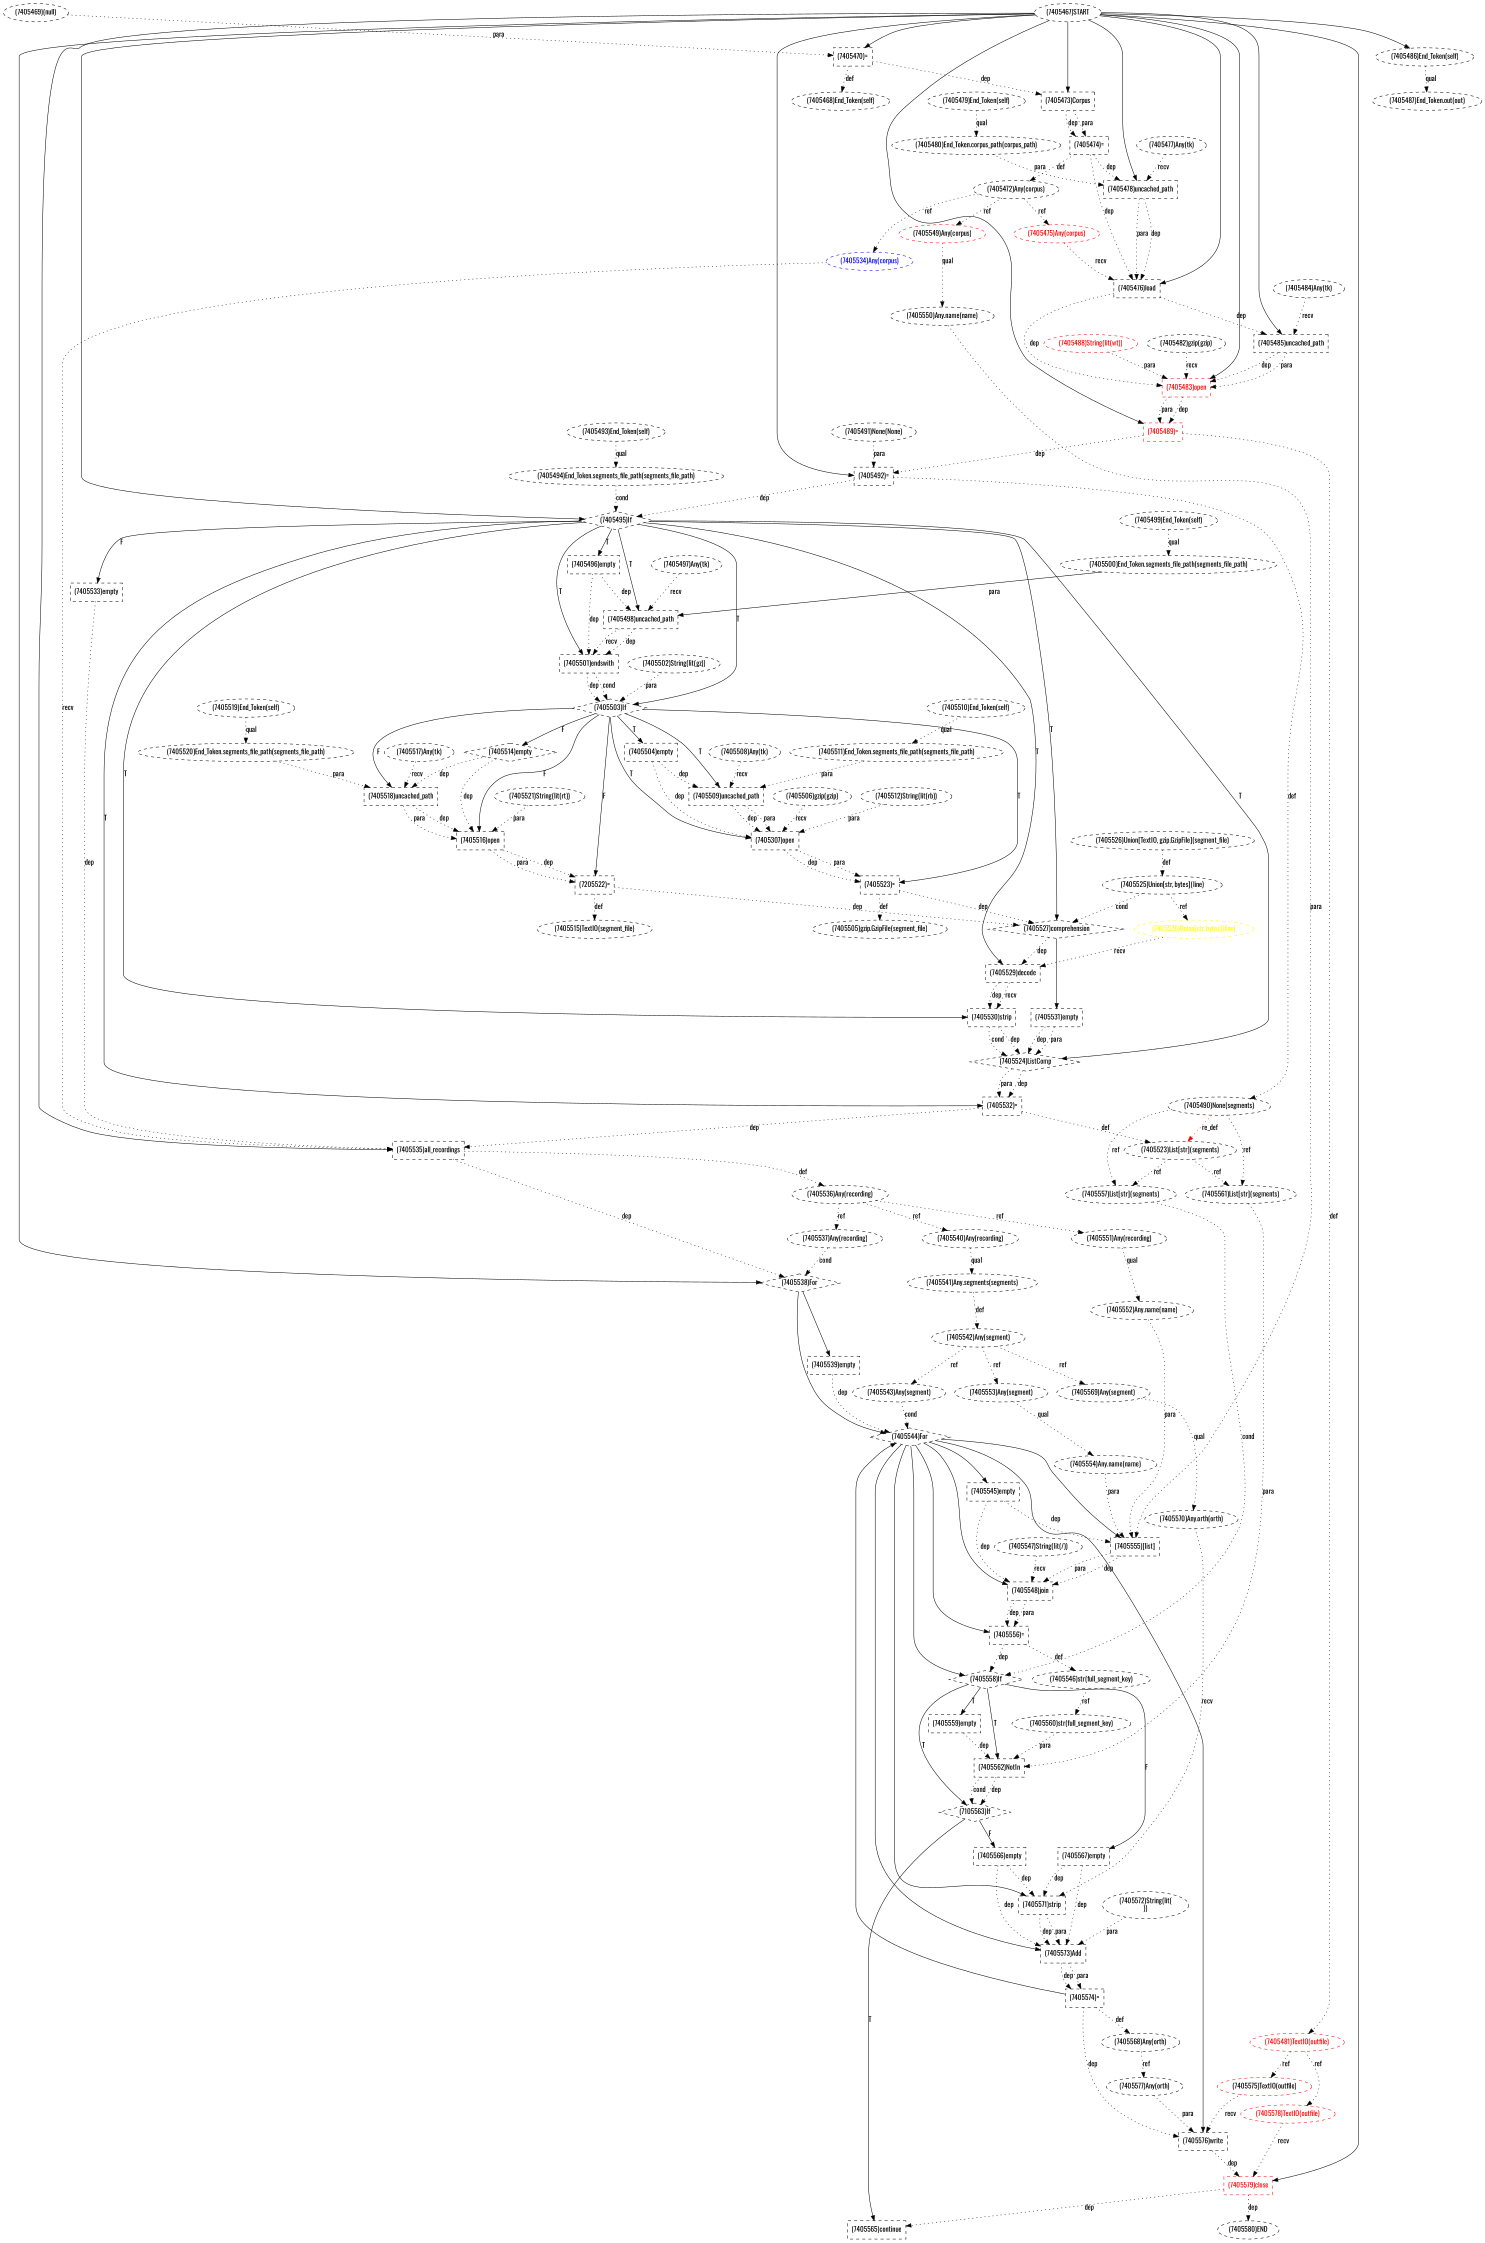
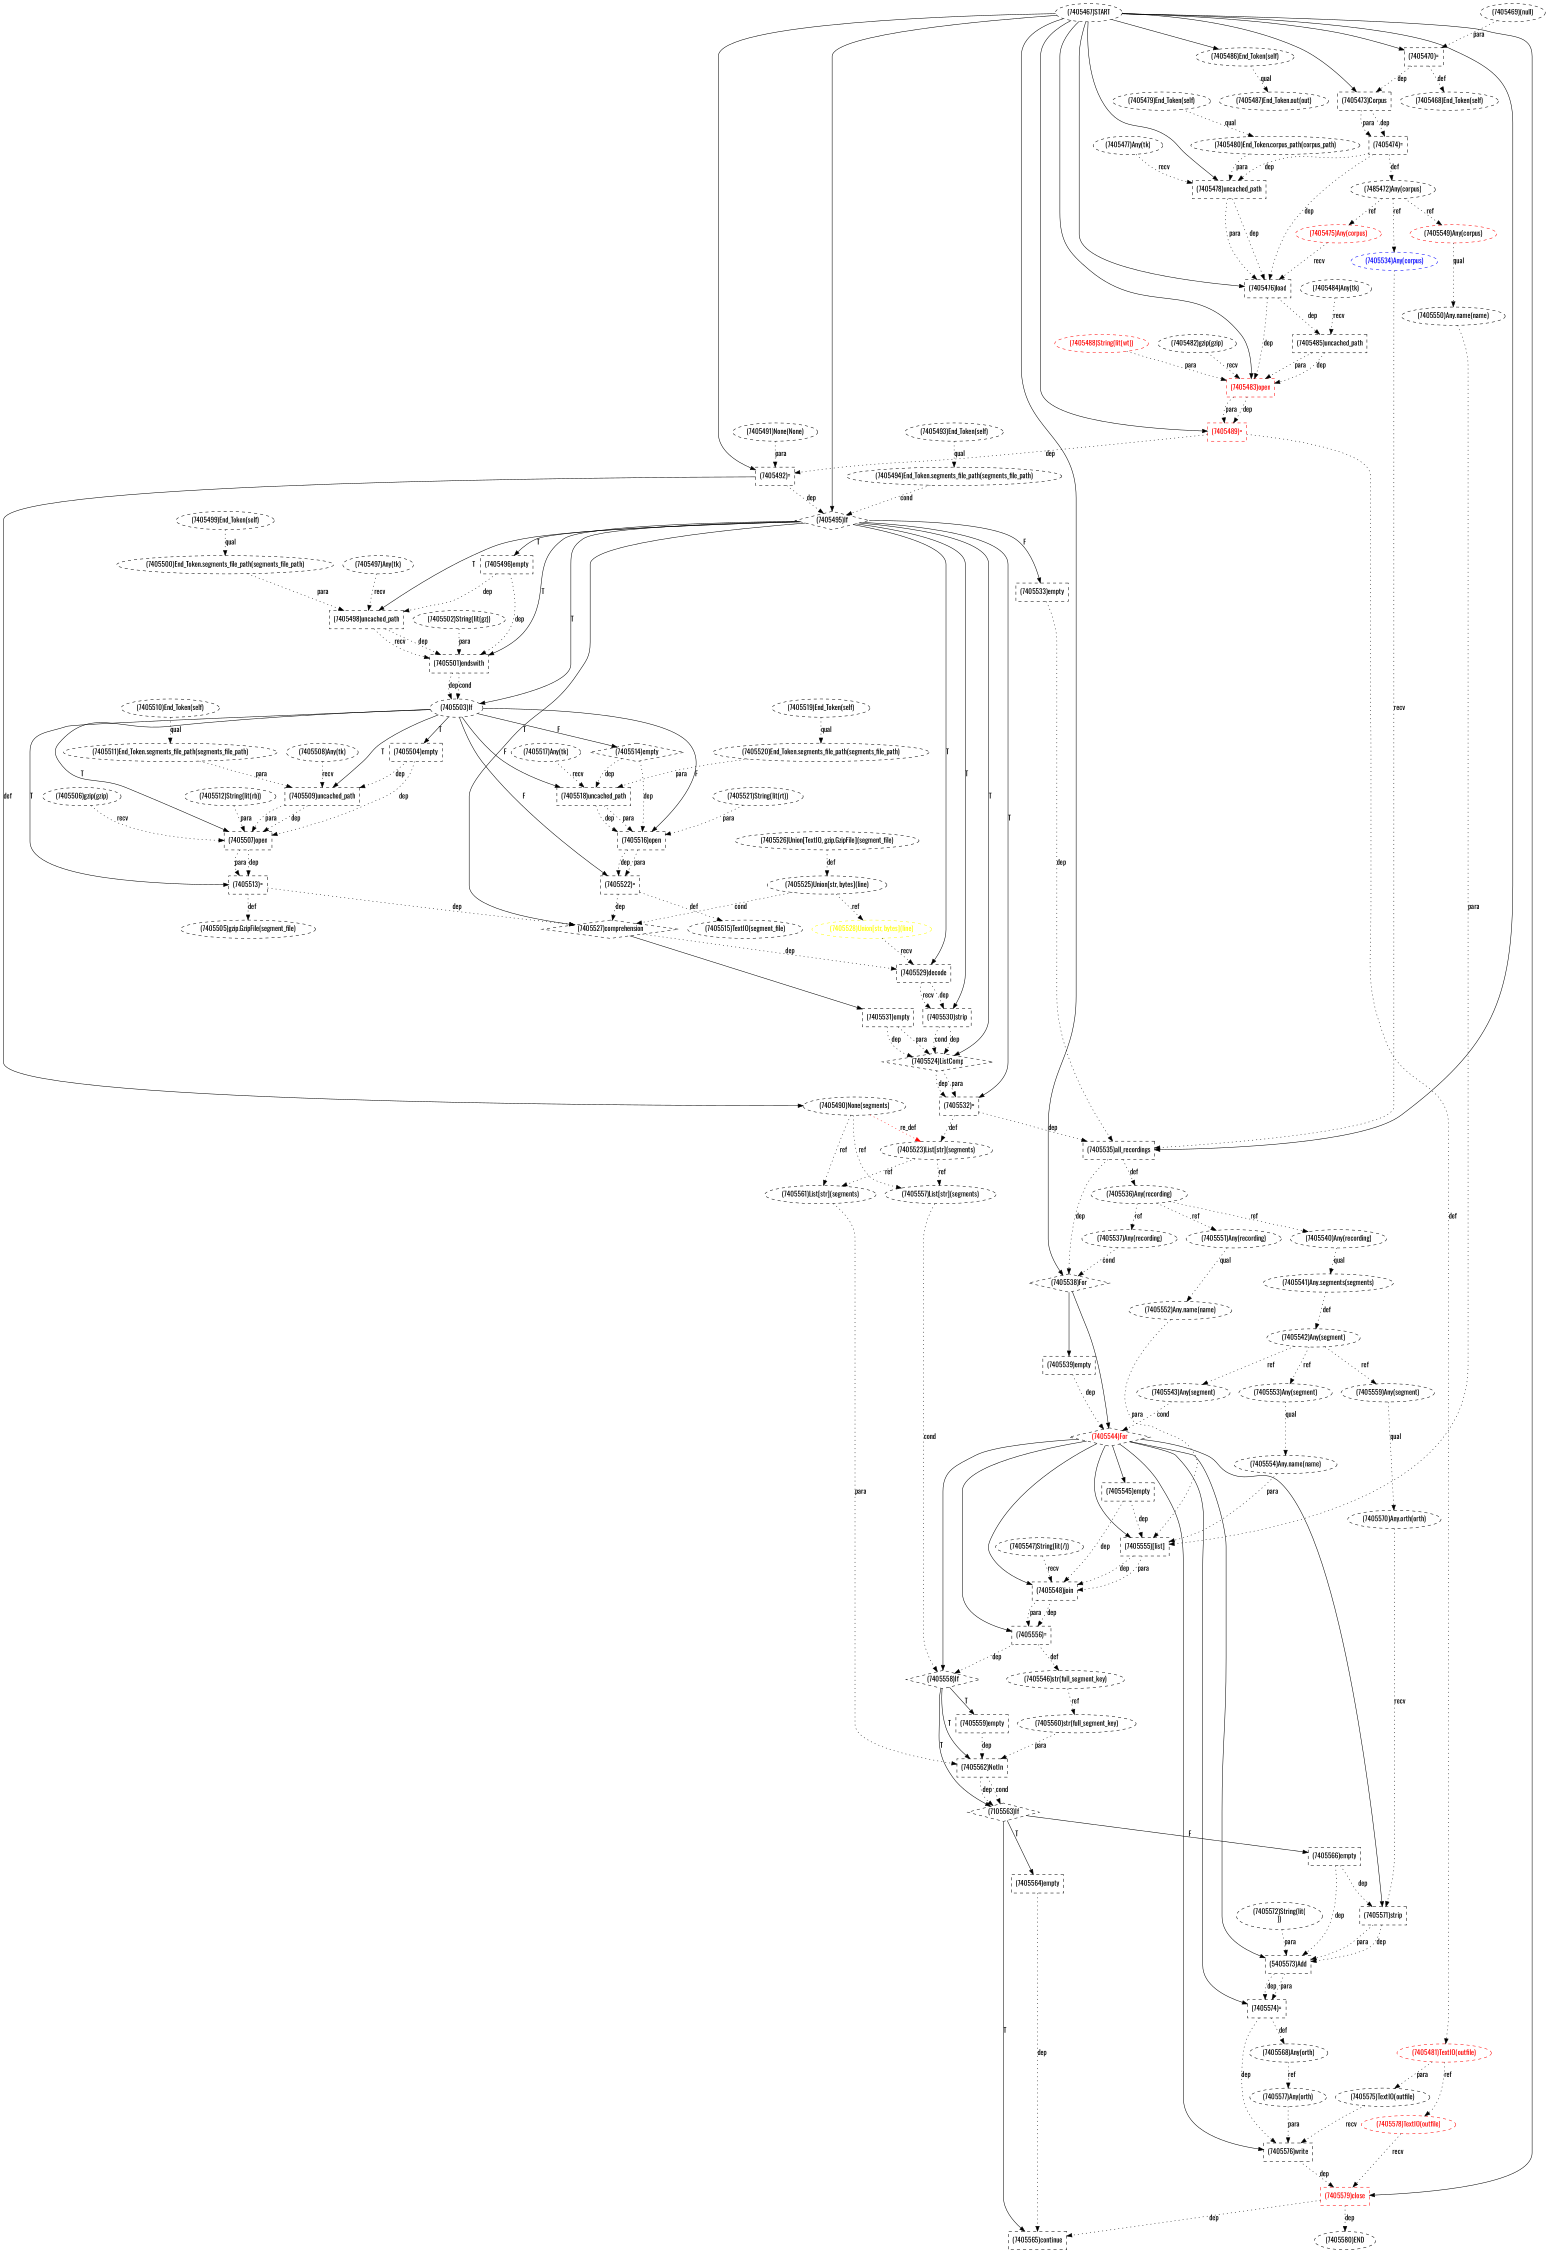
edge "(7405467)START" -> "(7405485)uncached_path": removed
node "(7405472)Any(corpus)": label "(7405472)Any(corpus)" -> "(7485472)Any(corpus)"
edge "(7405500)End_Token.segments_file_path(segments_file_path)" -> "(7405498)uncached_path": style solid -> dotted
edge "(7405492)=" -> "(7405490)None(segments)": style dotted -> solid
edge "(7405502)String(lit(gz))" -> "(7405503)If": now "(7405502)String(lit(gz))" -> "(7405501)endswith"
node "(7405503)If": shape diamond -> ellipse
node "(7405307)open": label "(7405307)open" -> "(7405507)open"
node "(7205522)=": label "(7205522)=" -> "(7405522)="
node "(7405523)=": label "(7405523)=" -> "(7405513)="
node "(7405569)Any(segment)": label "(7405569)Any(segment)" -> "(7405559)Any(segment)"
node "(7405544)For": fontcolor black -> red
edge "(7405574)=" -> "(7405544)For": reversed
node "(7405567)empty": removed
node "(7405564)empty": added
node "(7405573)Add": label "(7405573)Add" -> "(5405573)Add"
edge "(7405481)TextIO(outfile)" -> "(7405575)TextIO(outfile)": label "ref" -> "para"
node "(7405575)TextIO(outfile)": color red -> black
